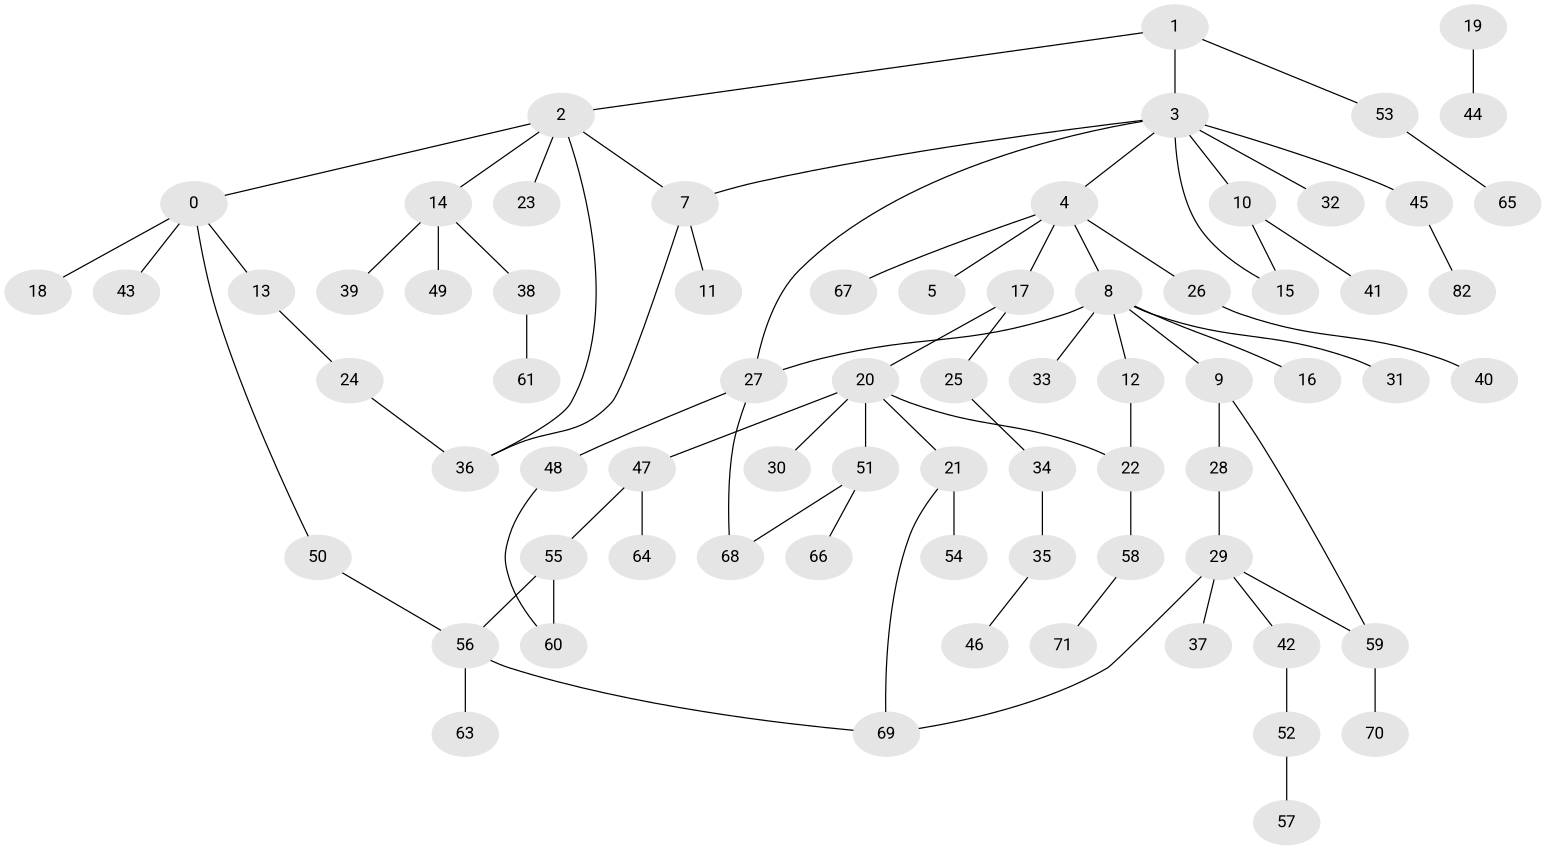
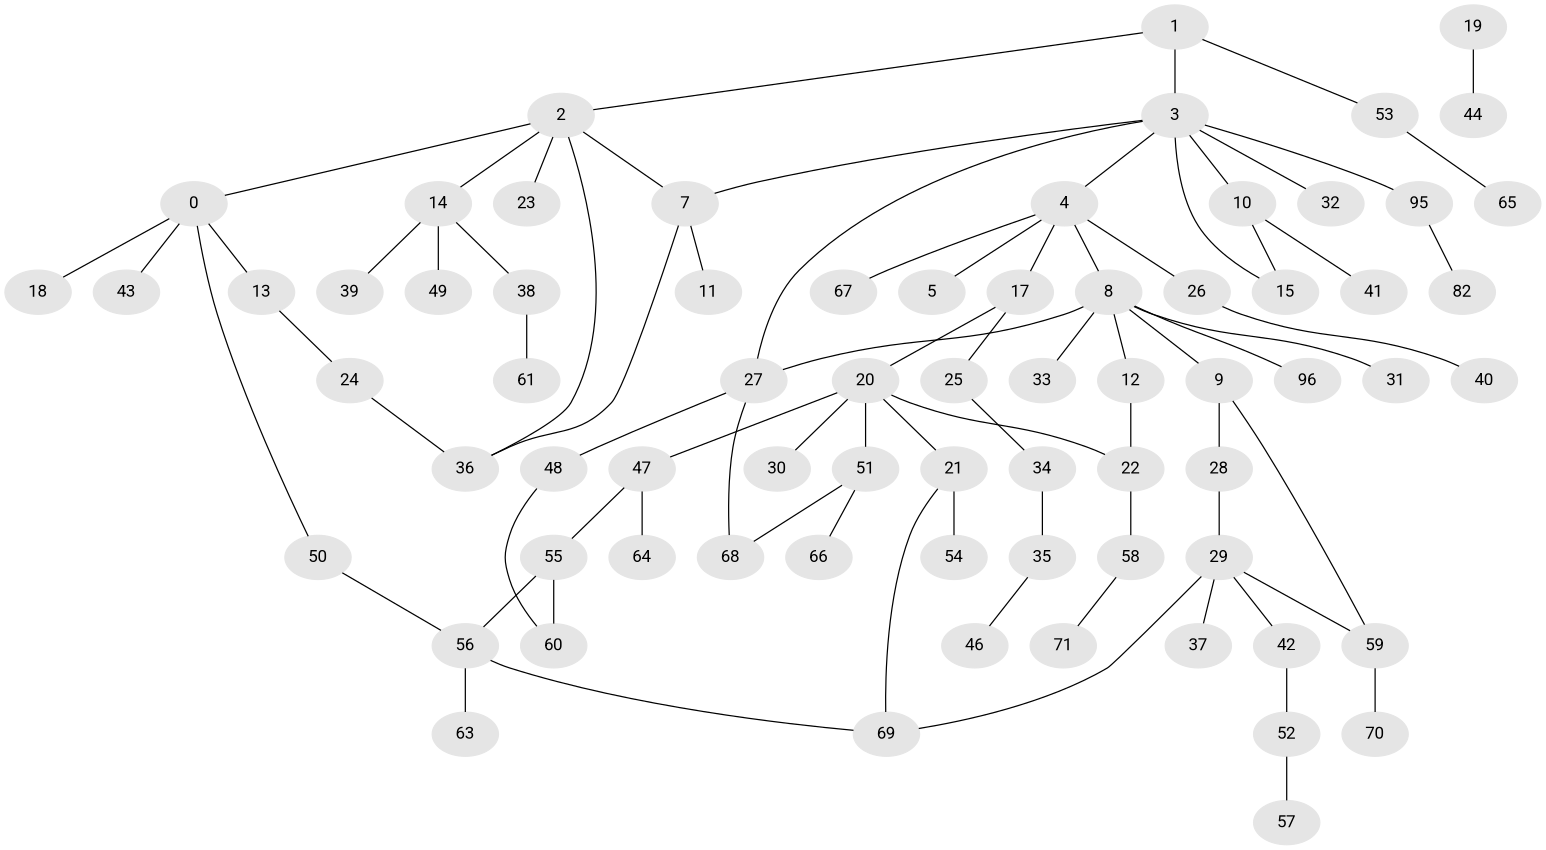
node "45": label "45" -> "95"
node "16": label "16" -> "96"
